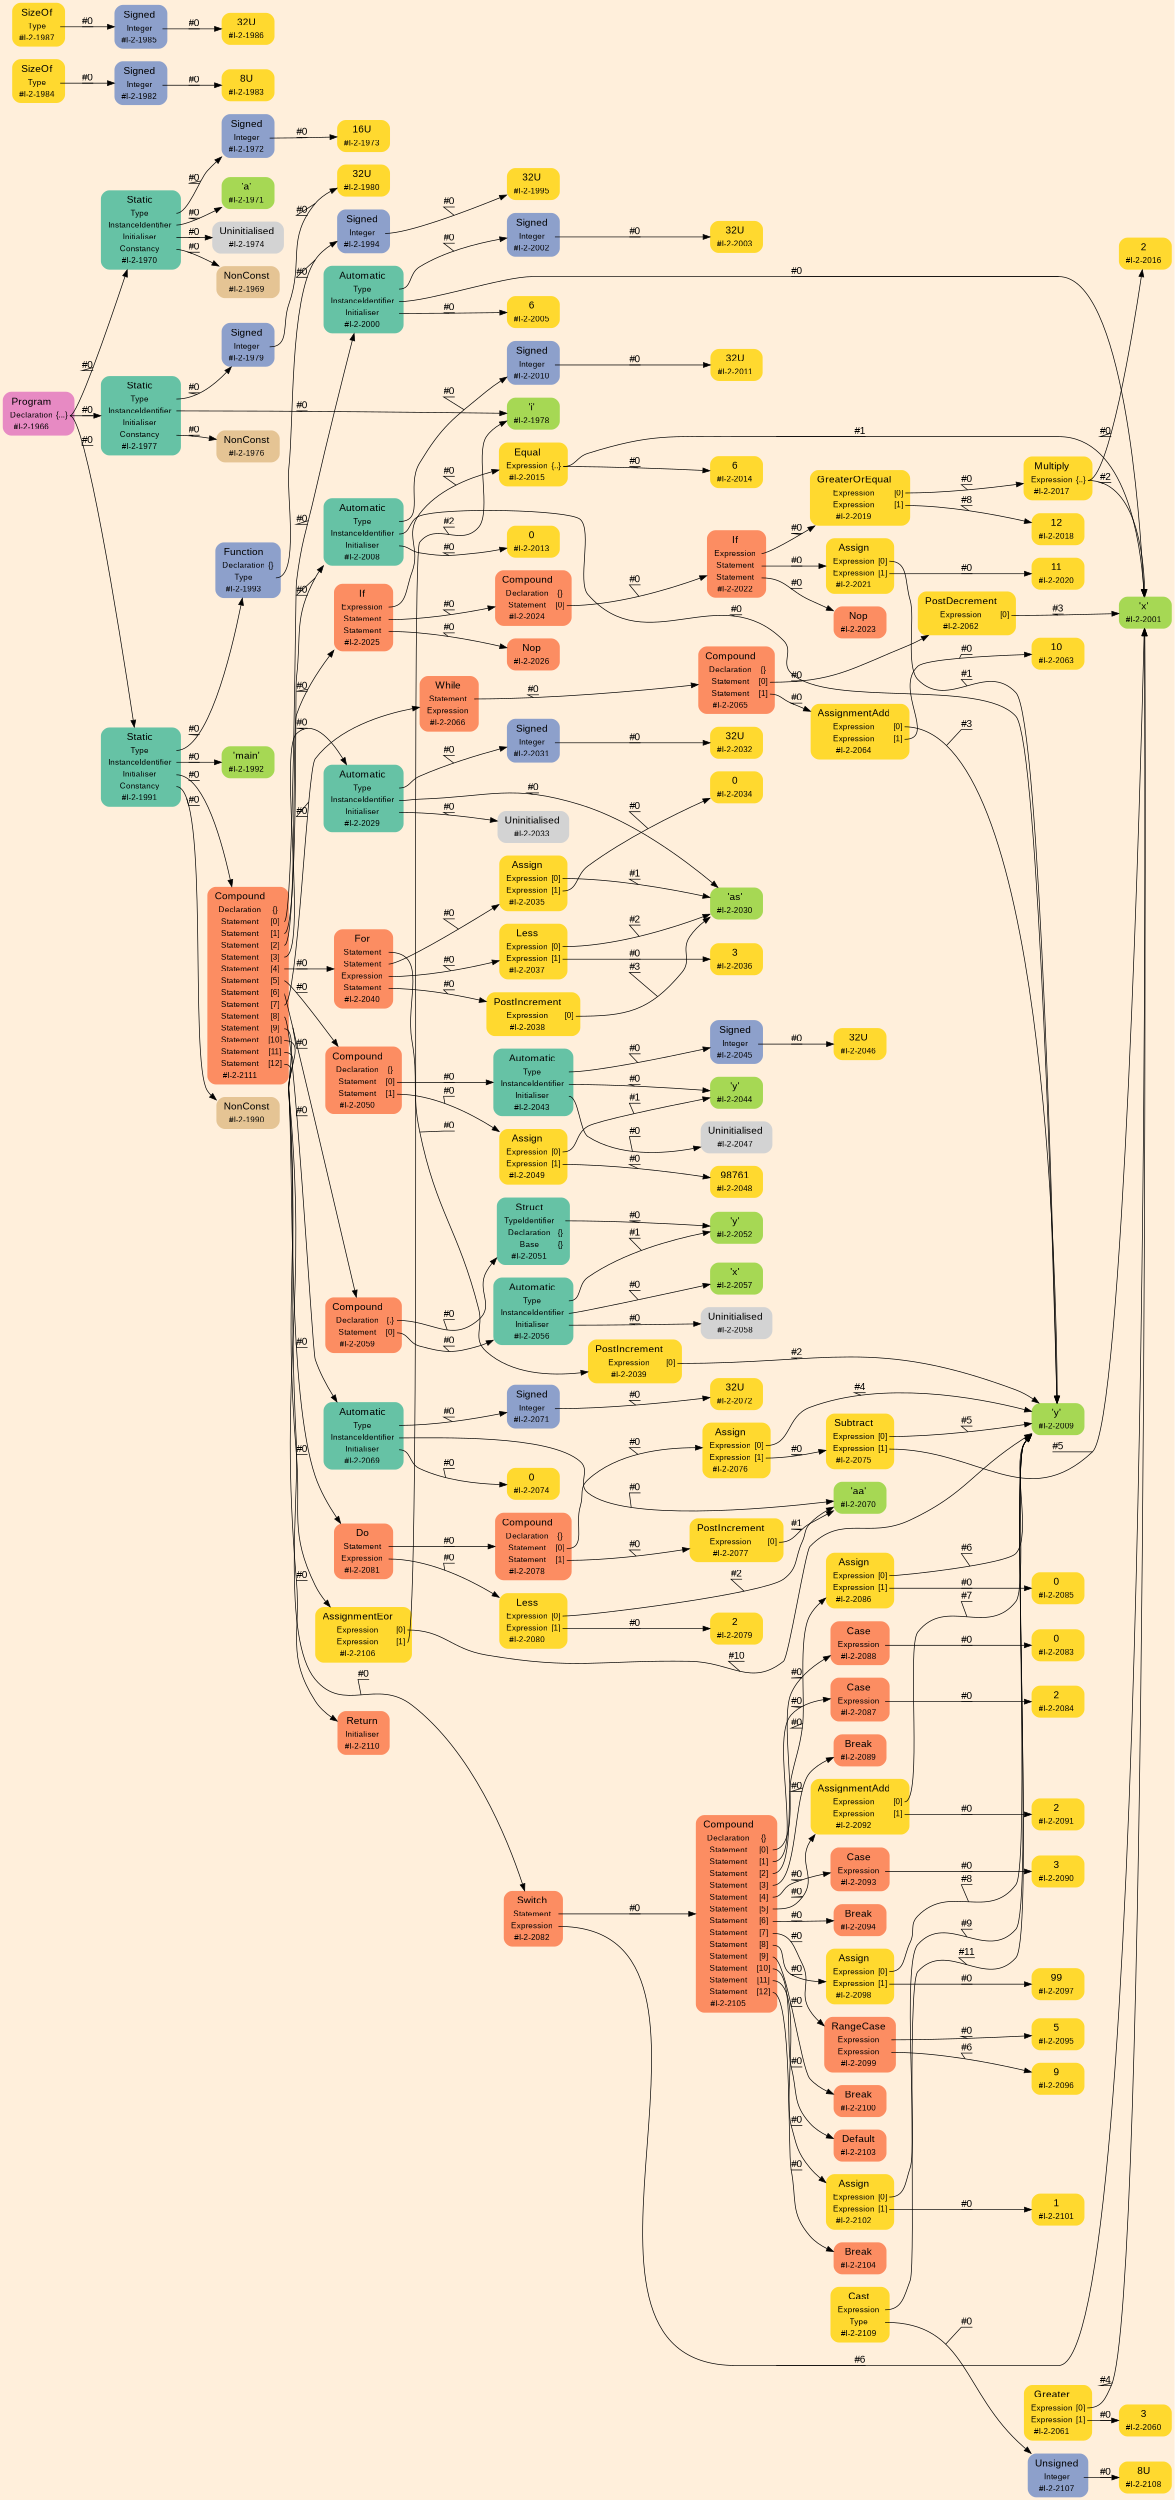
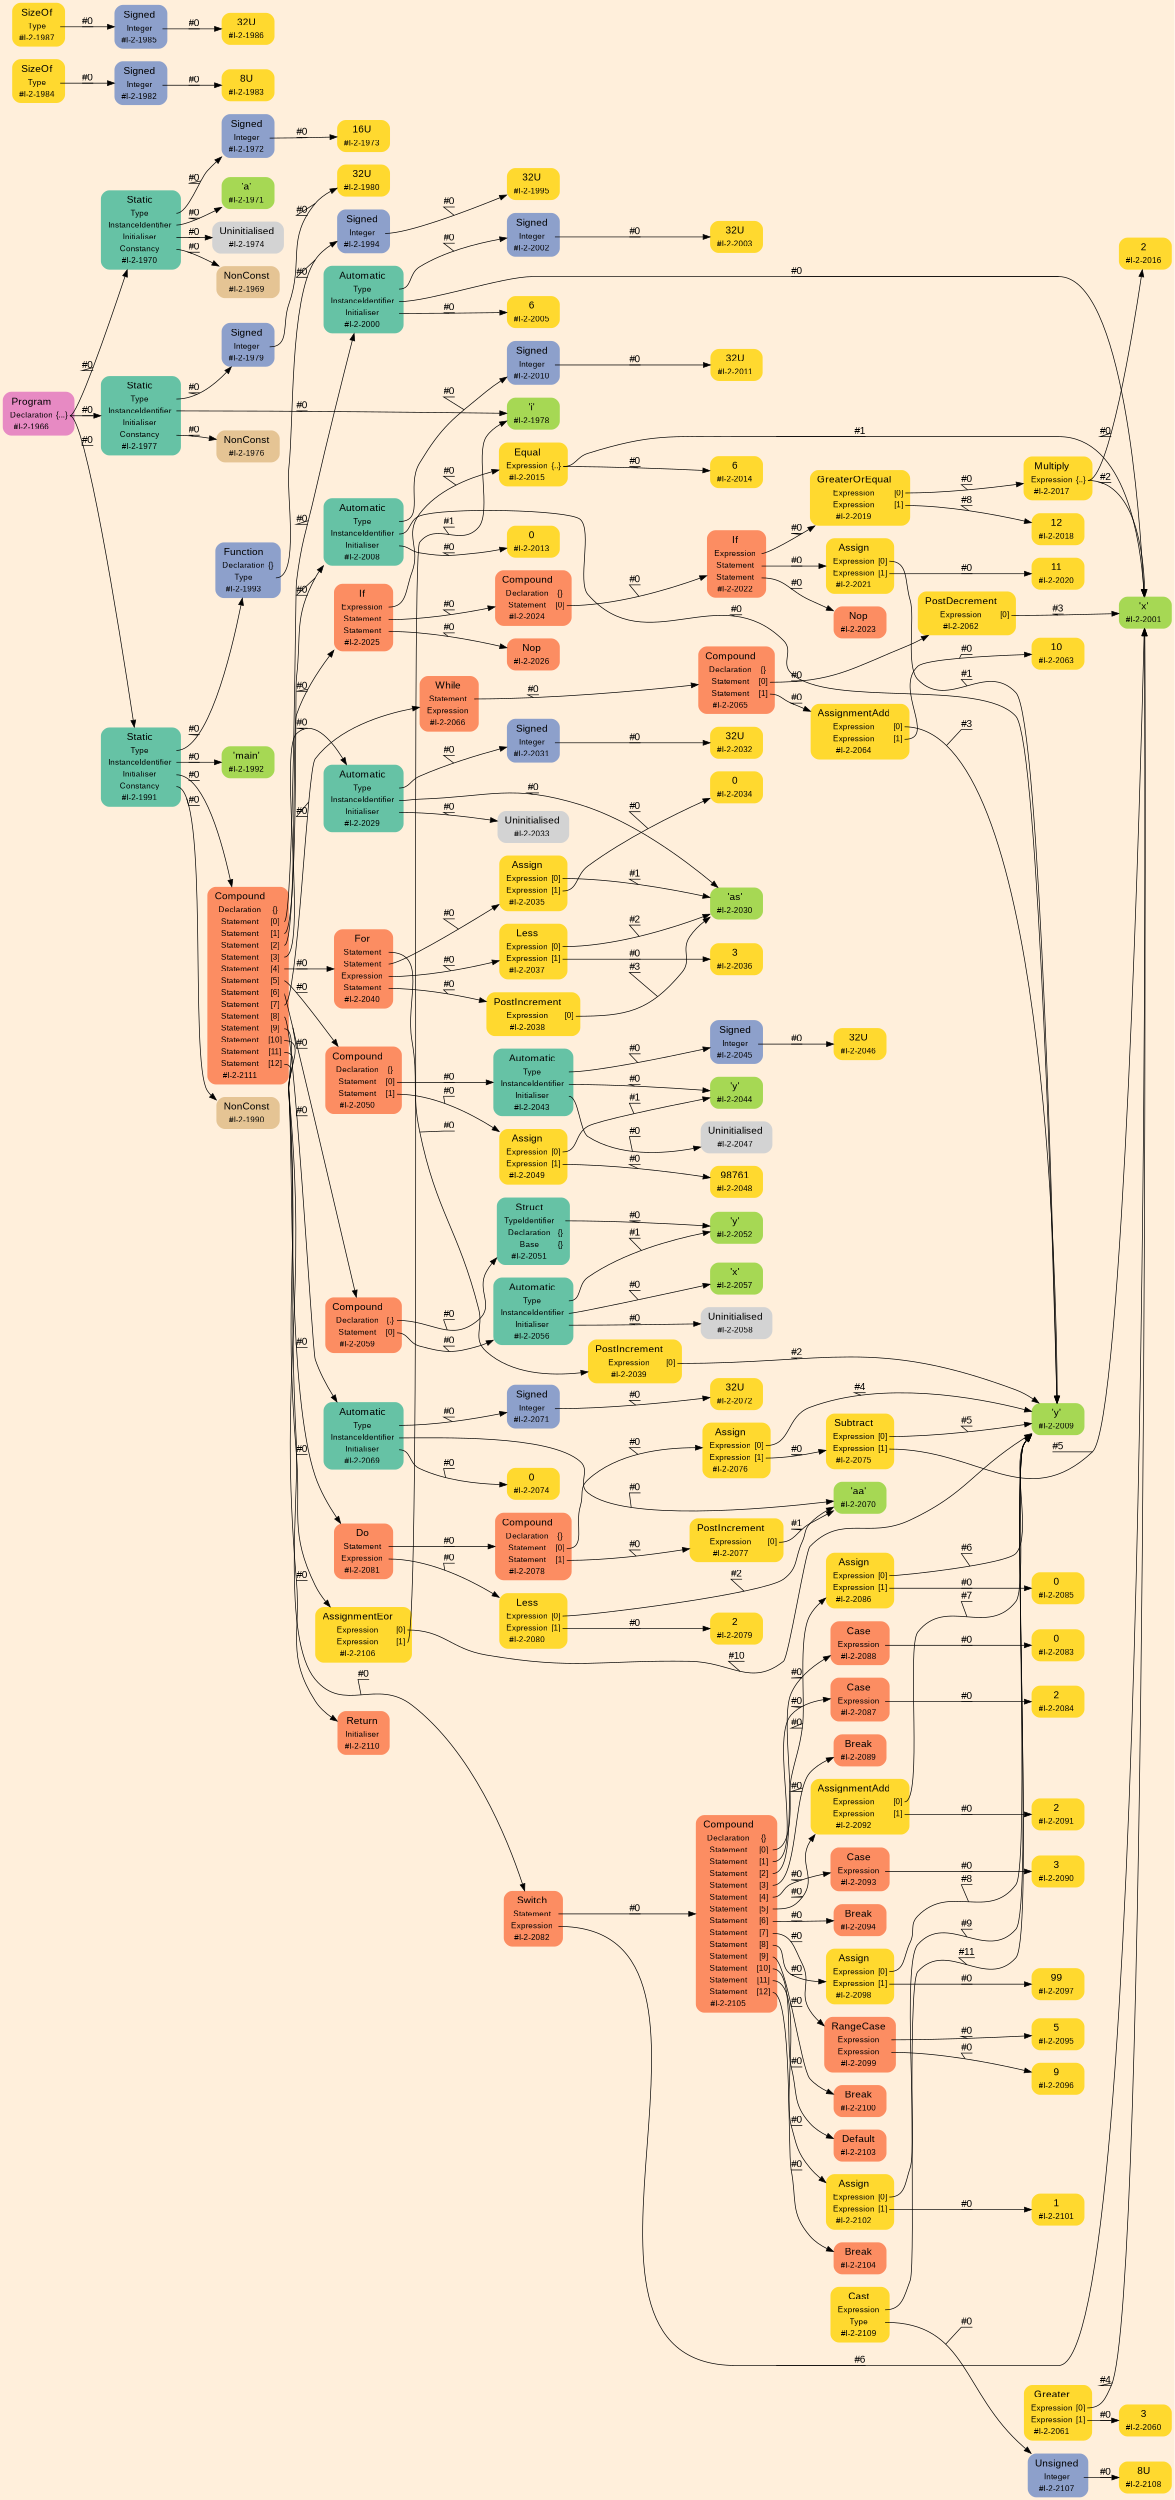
edge "AssignmentEor" -> "'i'": label "#2" -> "#1"
edge "RangeCase" -> "9": label "#6" -> "#0"
